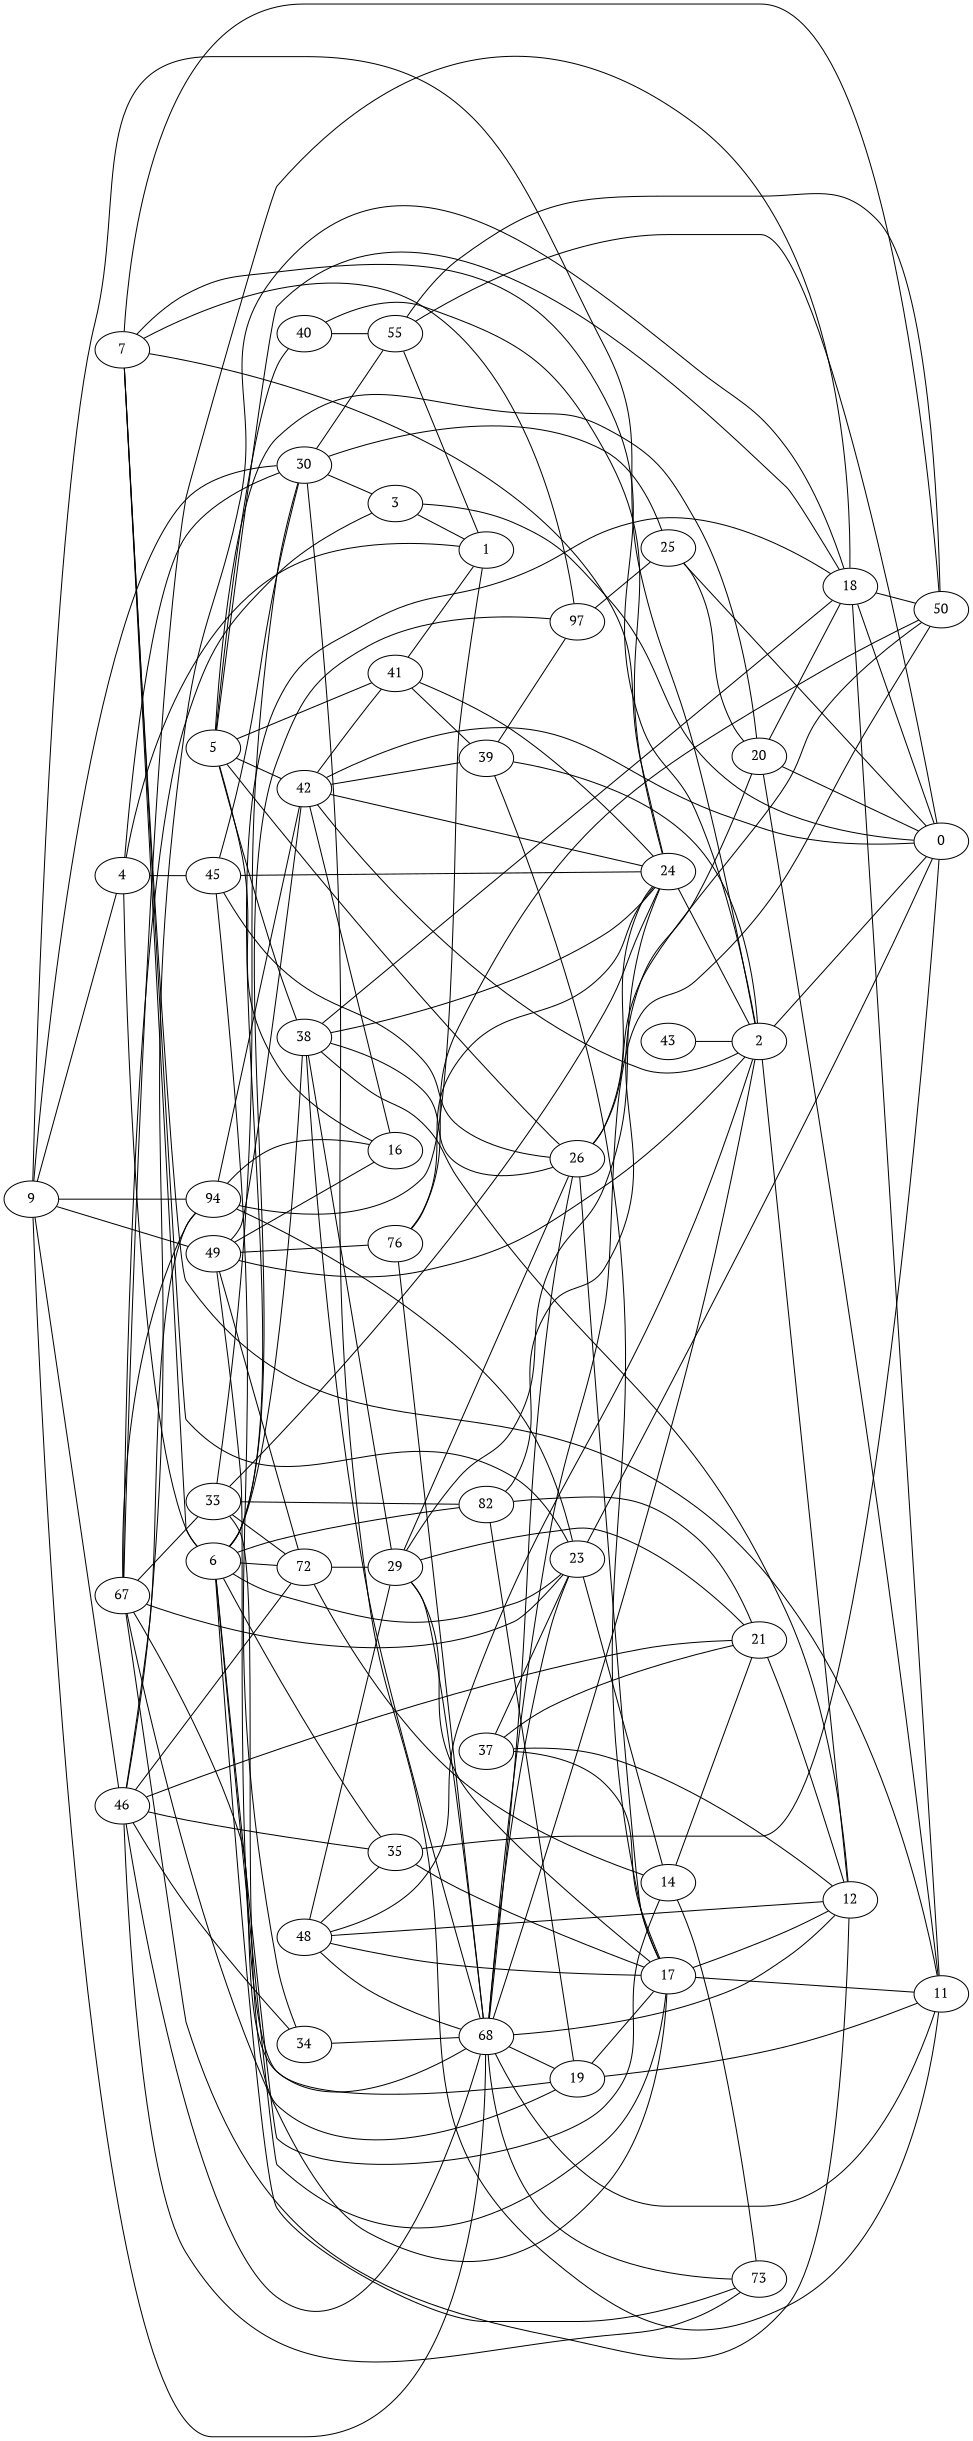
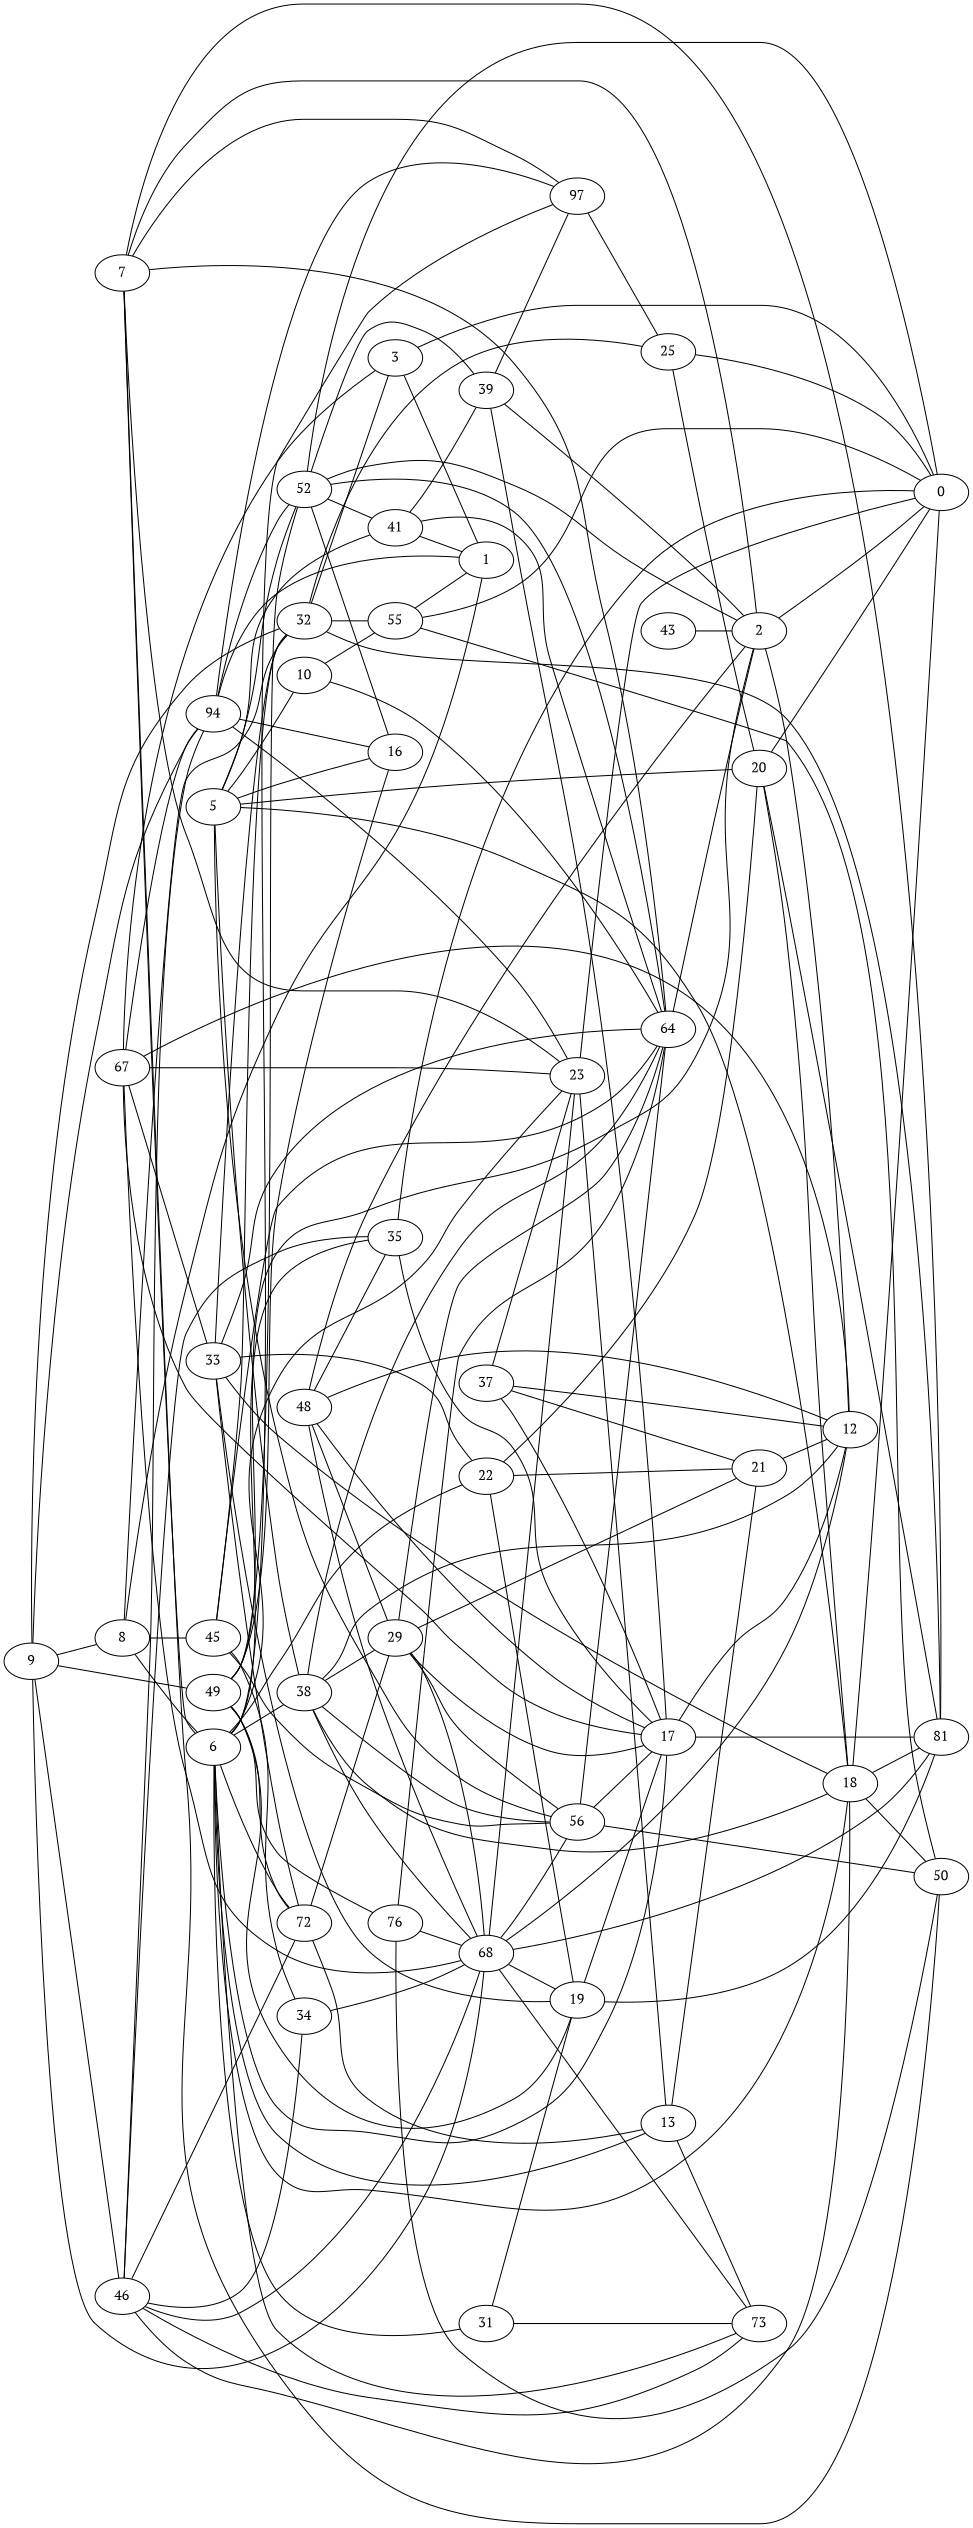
edge "2" -- "9": removed
node "40": label "40" -> "10"
edge "97" -- "94": added
edge "18" -- "67": now "18" -- "33"
node "30": label "30" -> "32"
node "42": label "42" -> "52"
node "24": label "24" -> "64"
node "4": label "4" -> "8"
node "26": label "26" -> "56"
edge "50" -- "68": removed
node "82": label "82" -> "22"
edge "2" -- "68": removed
edge "21" -- "46": removed
node "14": label "14" -> "13"
node "11": label "11" -> "81"
node "31": added
